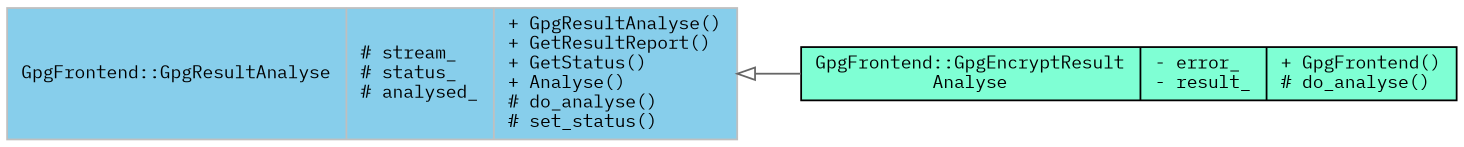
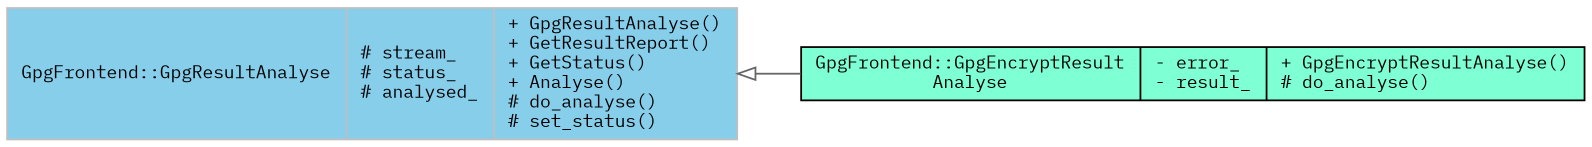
node "GpgFrontend::GpgEncryptResult": text "+ GpgFrontend()" -> "+ GpgEncryptResultAnalyse()"
